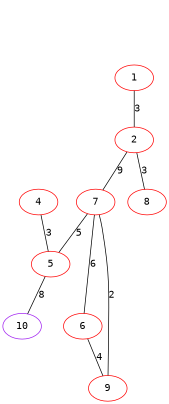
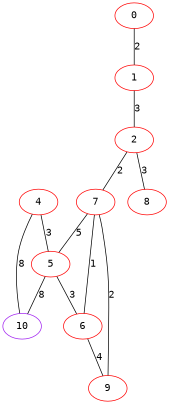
node "0": added
edge "2" -- "7": label "9" -> "2"
edge "4" -- "10": added, label "8"
edge "7" -- "6": label "6" -> "1"
edge "5" -- "6": added, label "3"
